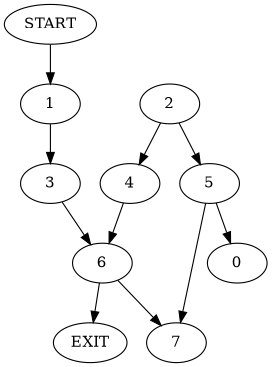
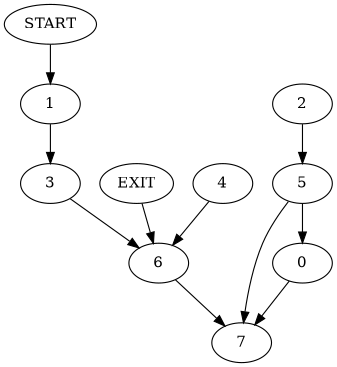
edge "2" -> "4": removed
edge "6" -> "EXIT": reversed
edge "0" -> "7": added
